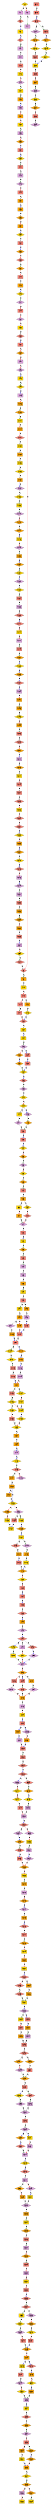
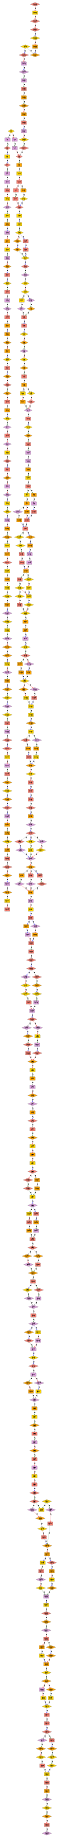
node "S221": removed
edge "S237" -> "S240": reversed
node "S26": fillcolor plum -> gold
node "S78": shape note -> diamond
edge "S150" -> "S151": now "S148" -> "S151"
edge "S156" -> "S163": now "S161" -> "S163"
node "S197": shape note -> diamond
node "S370": added
node "S264": fillcolor plum -> salmon
edge "S335" -> "S337": reversed
node "S350": shape diamond -> note
node "S352": shape note -> diamond
